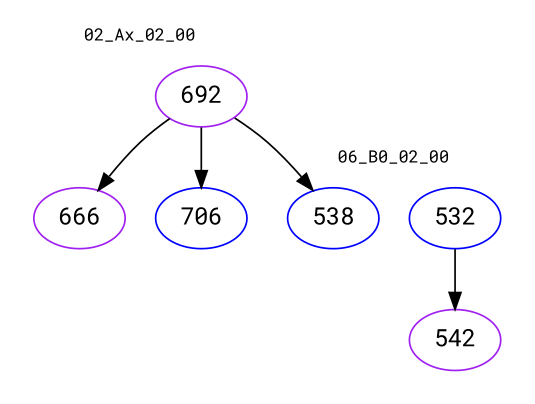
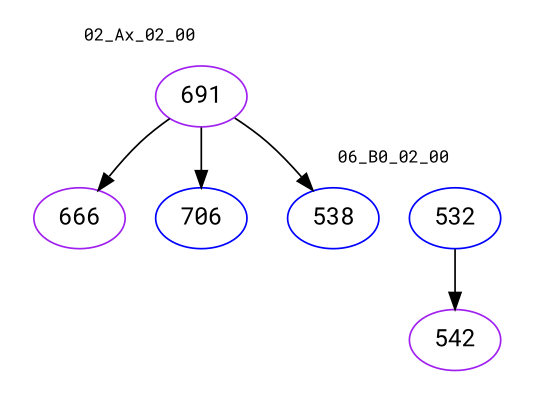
node "692": label "692" -> "691"
